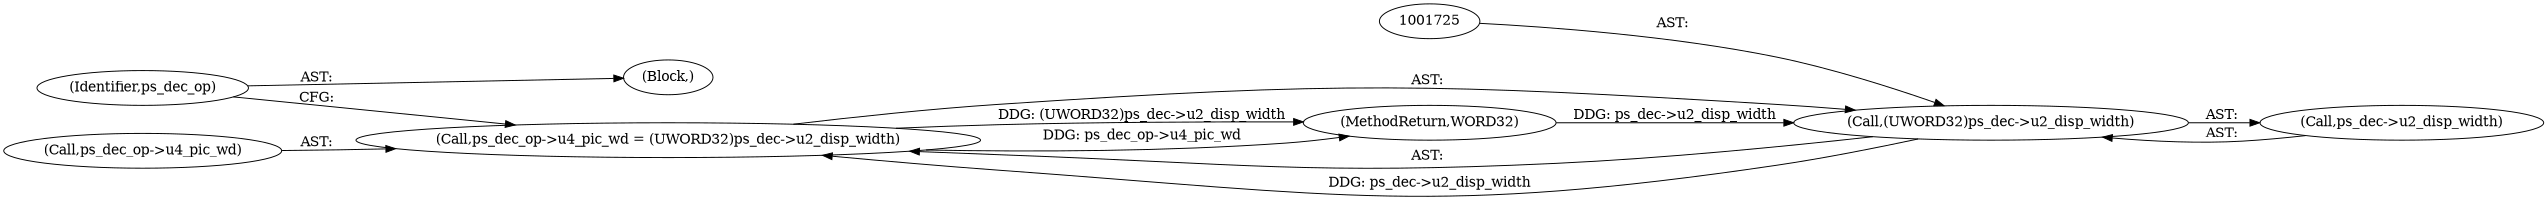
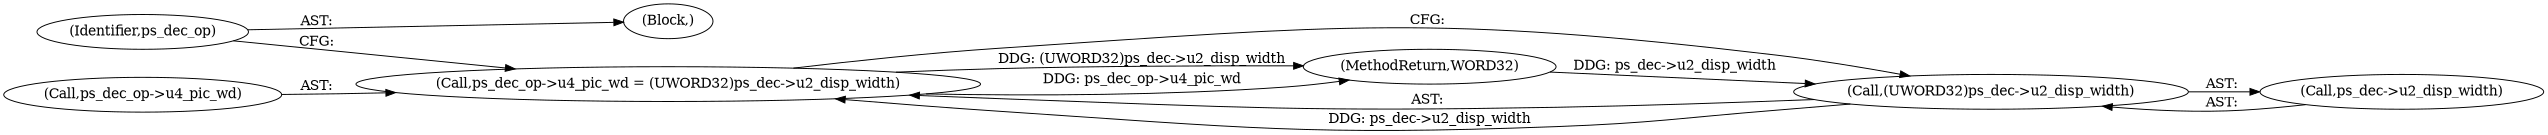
node "1001725": removed
edge "(Call,ps_dec_op->u4_pic_wd = (UWORD32)ps_dec->u2_disp_width)" -> "(Call,(UWORD32)ps_dec->u2_disp_width)": label "AST: " -> "CFG: "
